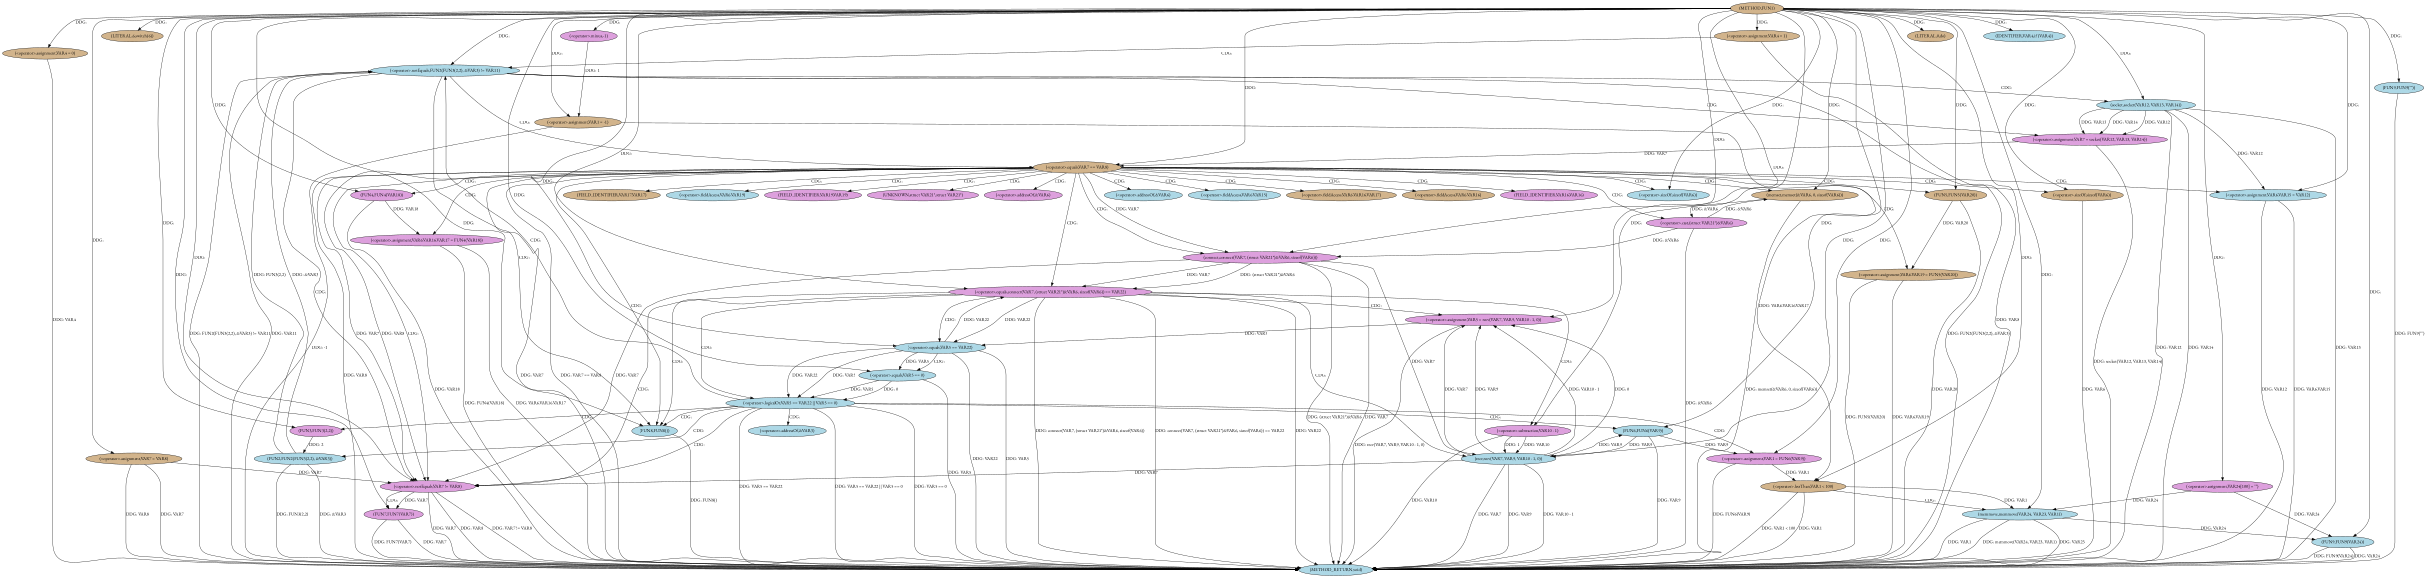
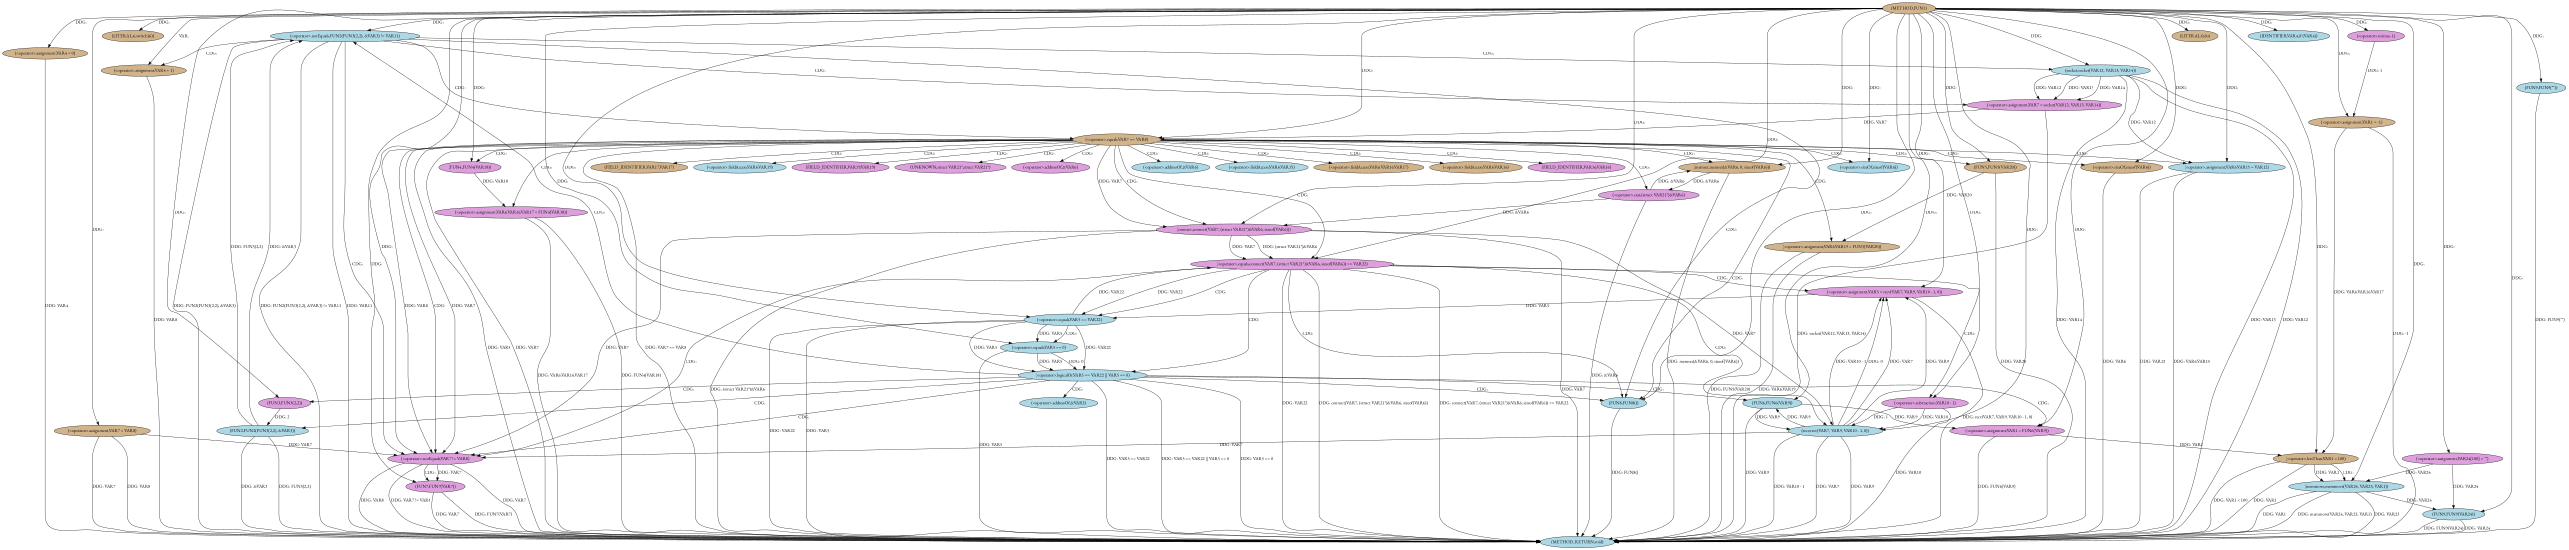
edge "(METHOD,FUN1)" -> "(<operator>.assignment,VAR4 = 1)": label "DDG: " -> "VAR: "
edge "(<operator>.assignment,VAR4 = 1)" -> "(<operator>.notEquals,FUN2(FUN3(2,2), &VAR3) != VAR11)": reversed
edge "(FUN4,FUN4(VAR18))" -> "(METHOD_RETURN,void)": removed, label "DDG: VAR18"
